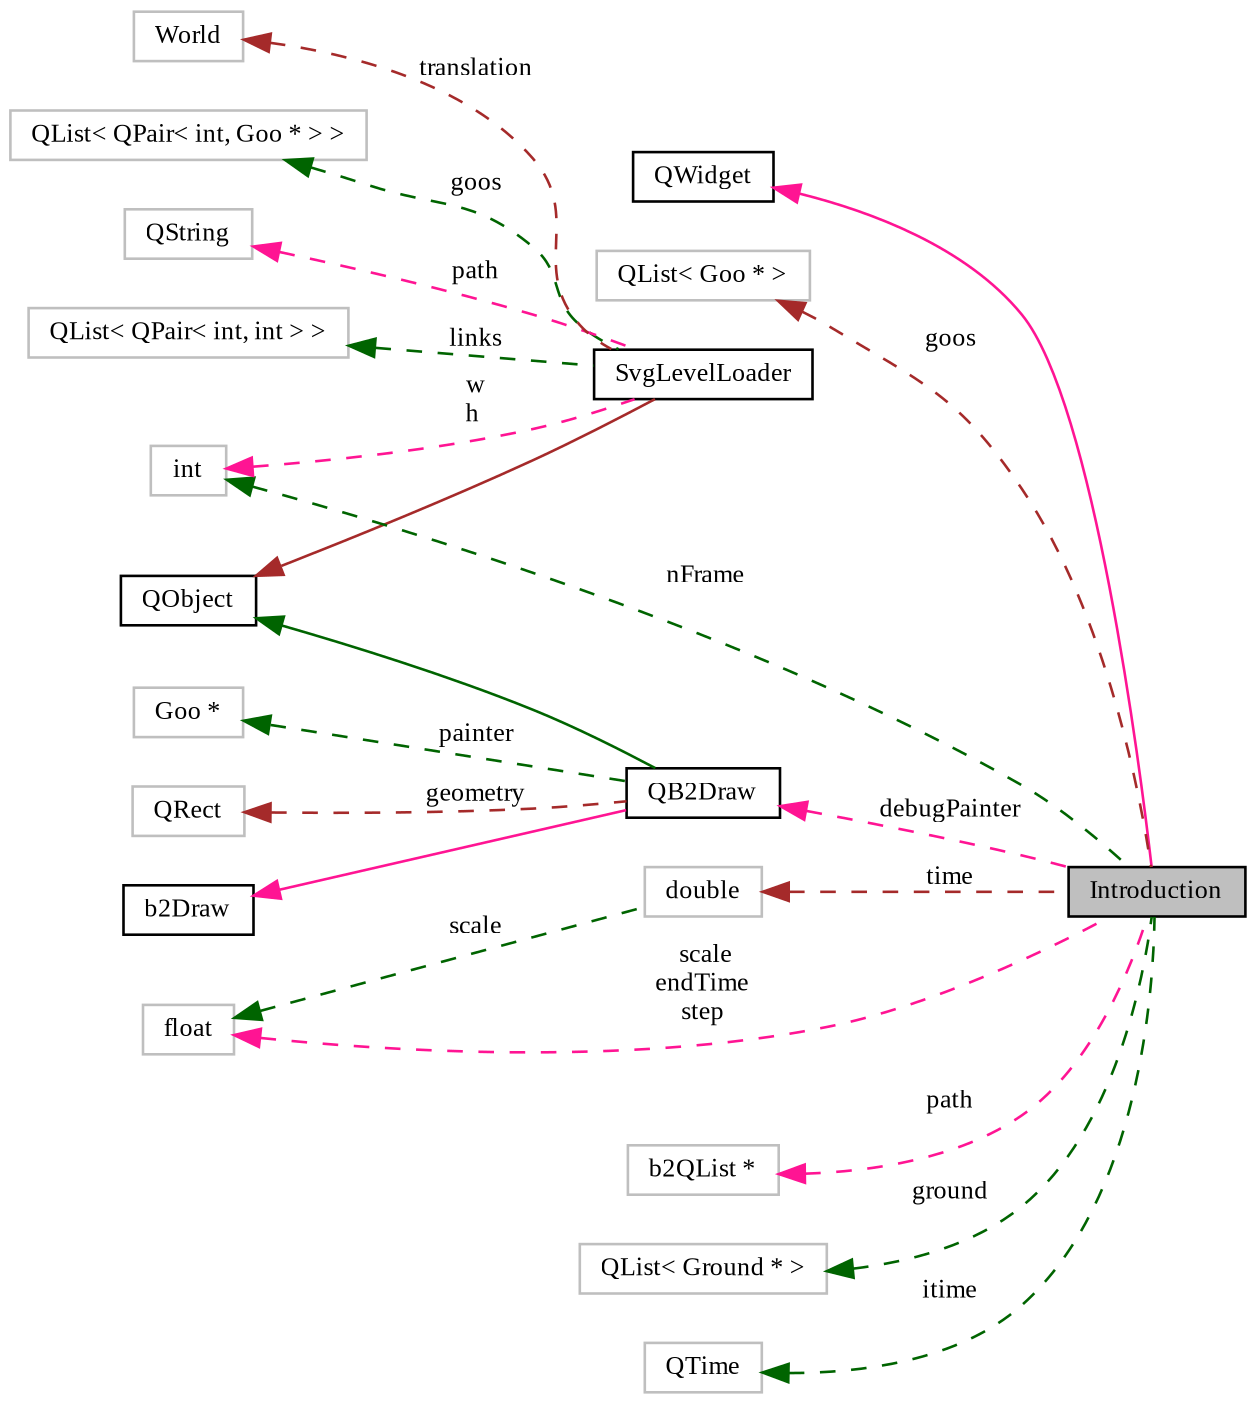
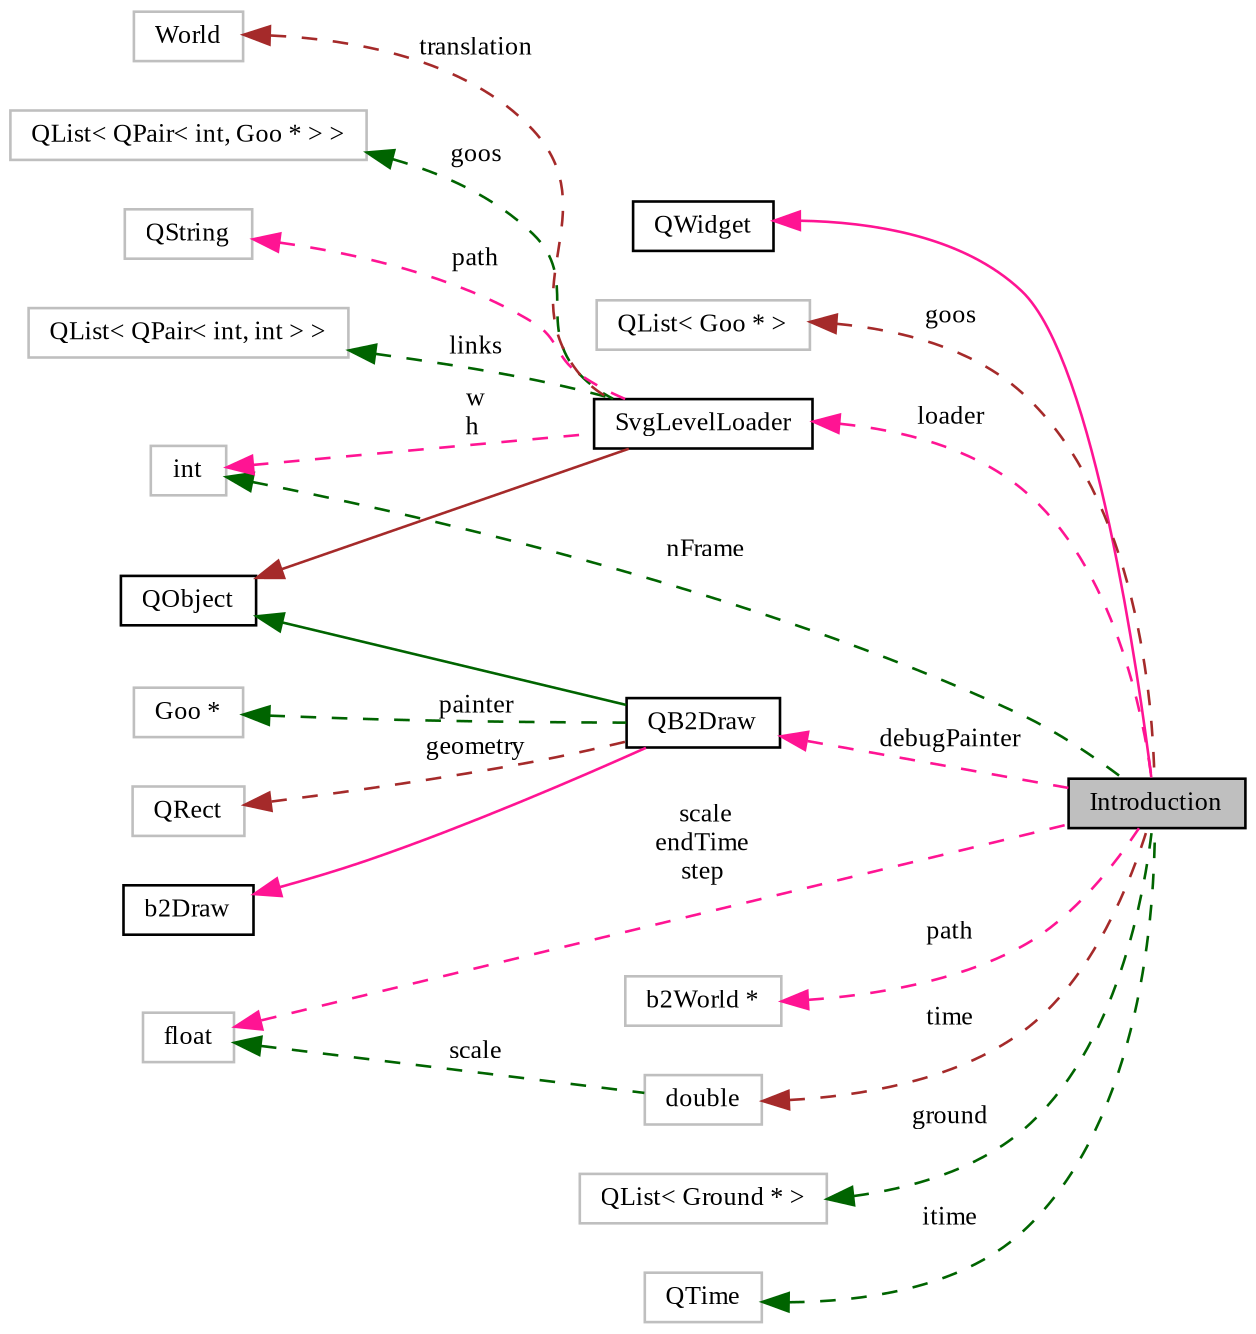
edge "Introduction" -> "SvgLevelLoader": added, label "loader"
node "b2QList *": label "b2QList *" -> "b2World *"
